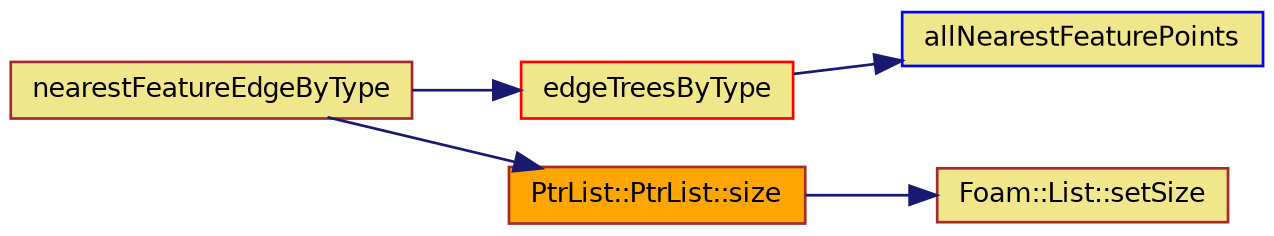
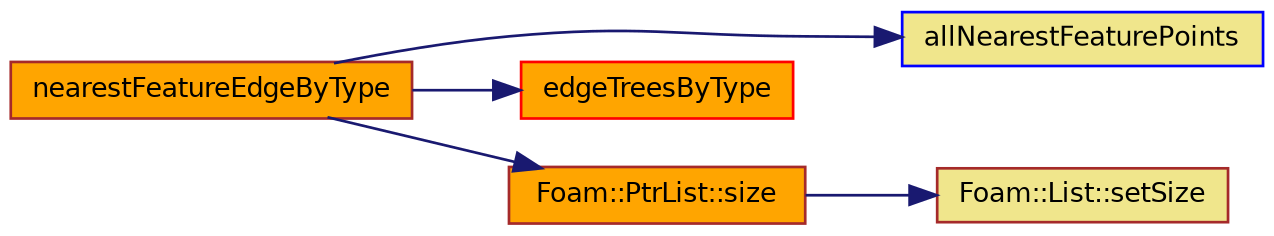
edge "edgeTreesByType" -> "allNearestFeaturePoints": now "nearestFeatureEdgeByType" -> "allNearestFeaturePoints"
node "nearestFeatureEdgeByType": fillcolor khaki -> orange
node "edgeTreesByType": fillcolor khaki -> orange
node "PtrList::PtrList::size": label "PtrList::PtrList::size" -> "Foam::PtrList::size"
